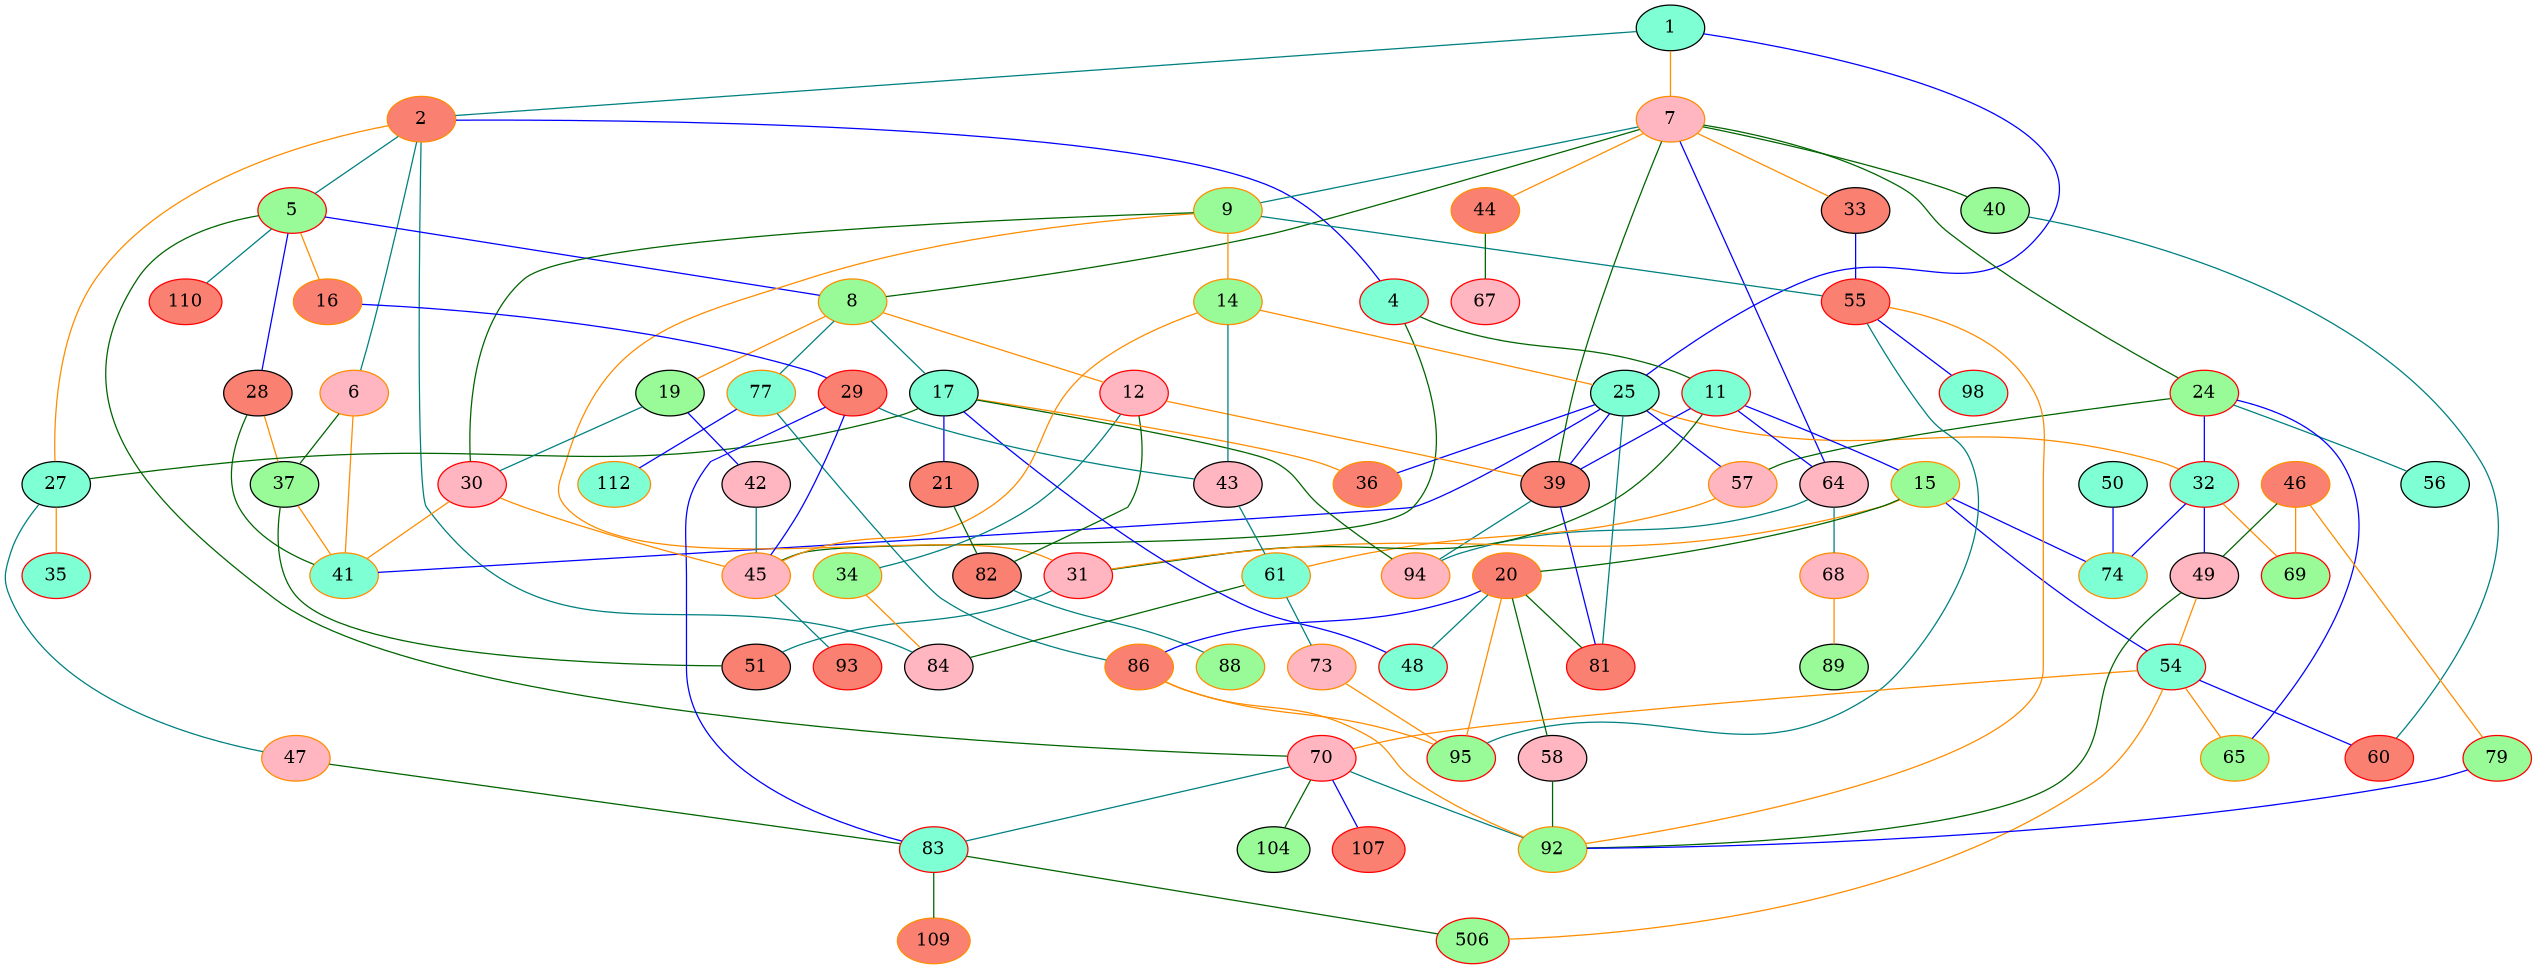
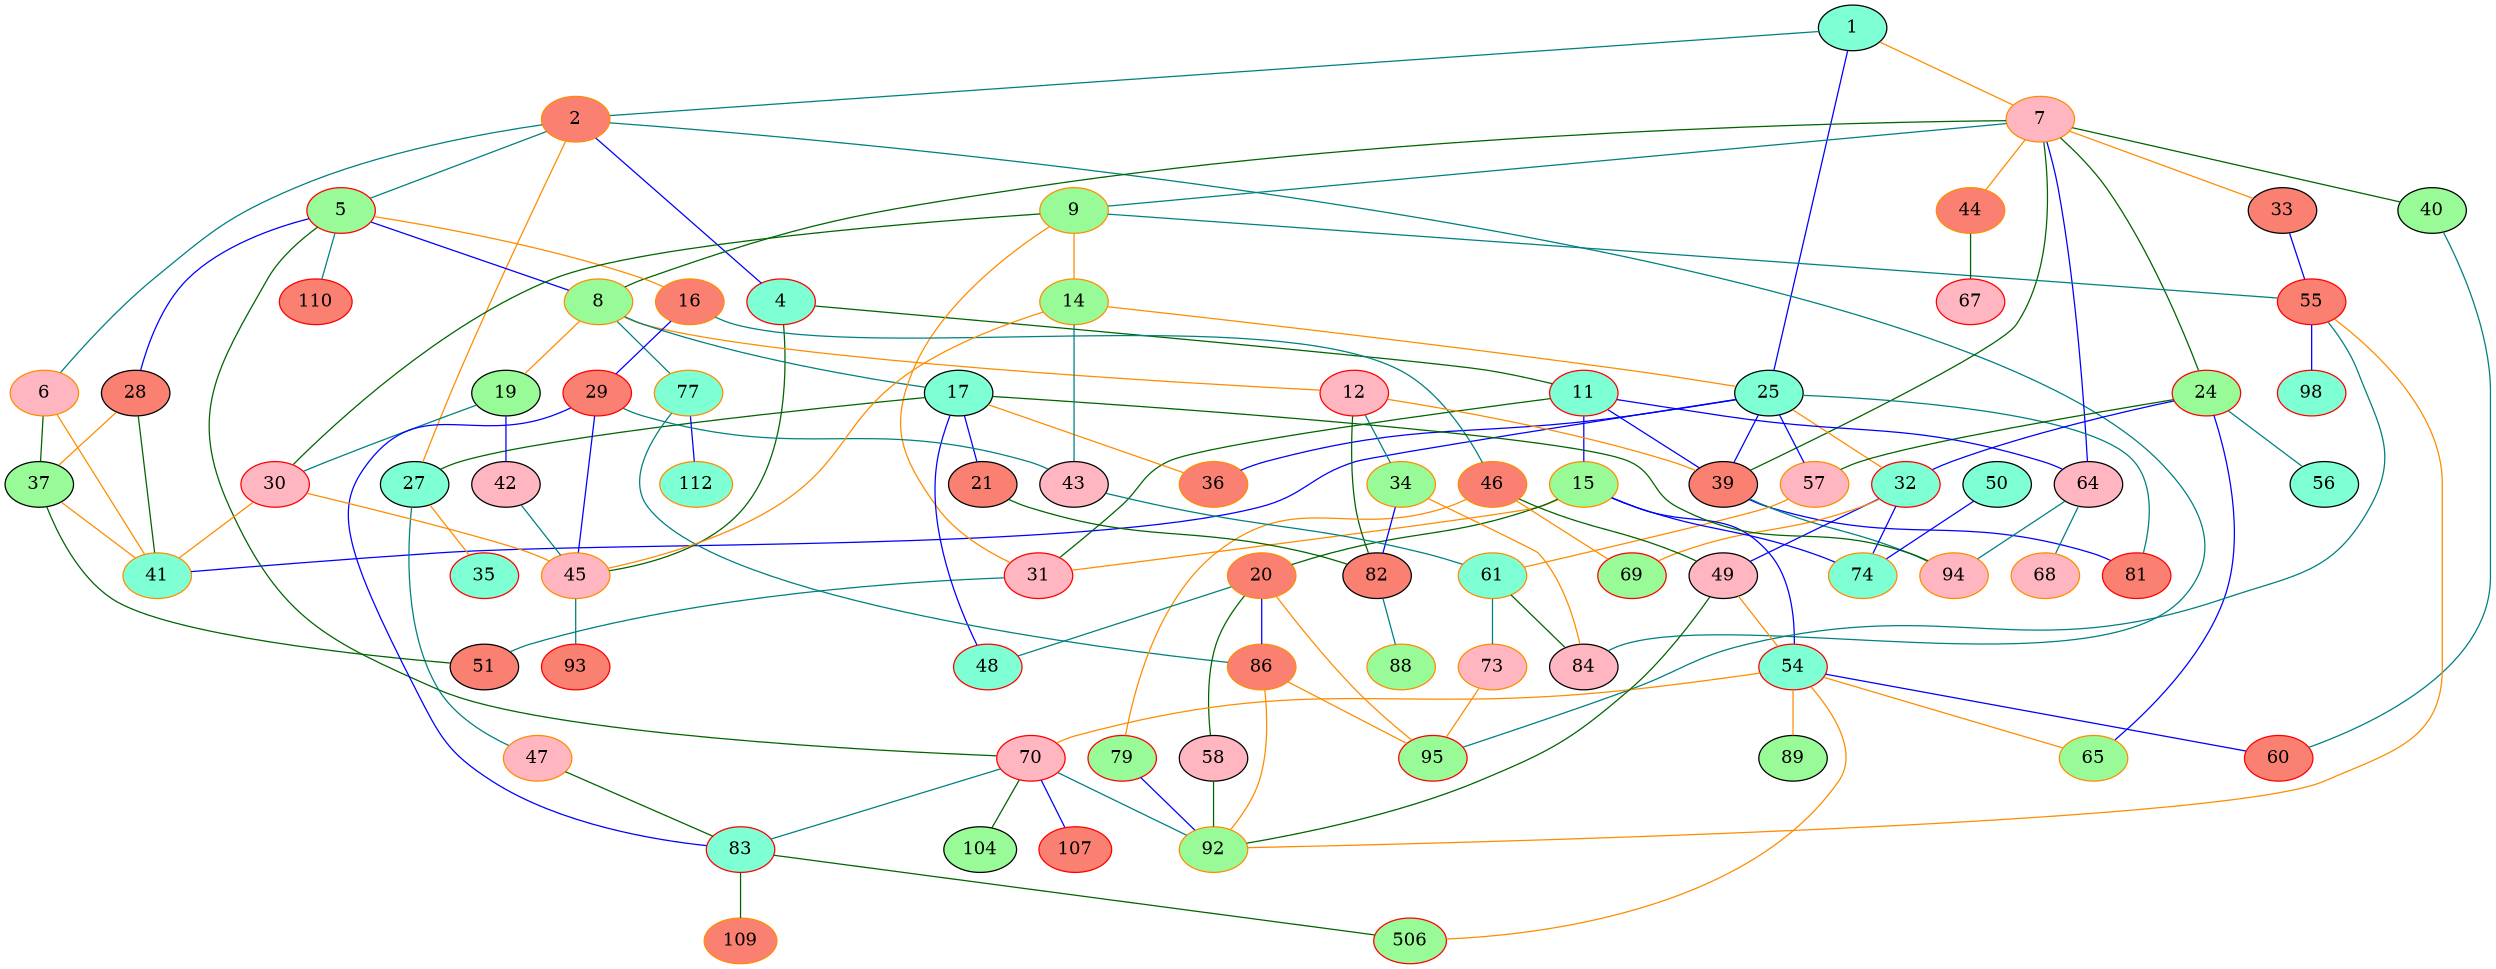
edge "16" -- "46": added
edge "34" -- "82": added
edge "20" -- "81": removed
edge "68" -- "89": now "54" -- "89"
